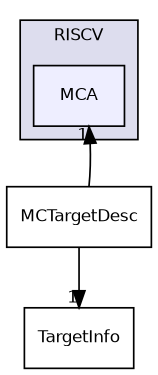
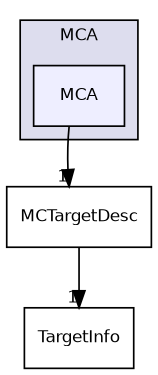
cluster "RISCV": label "RISCV" -> "MCA"
edge "MCTargetDesc" -> "MCA": reversed
